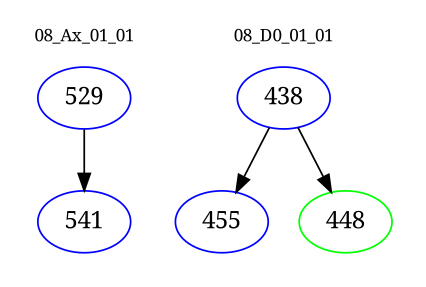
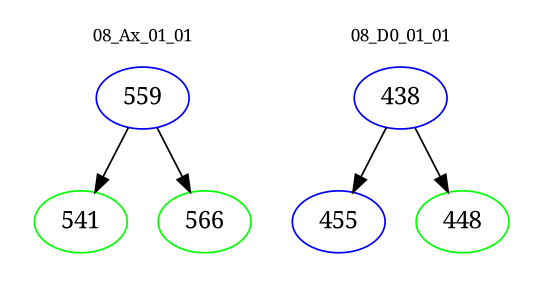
node "529": label "529" -> "559"
node "541": color blue -> green
node "566": added
